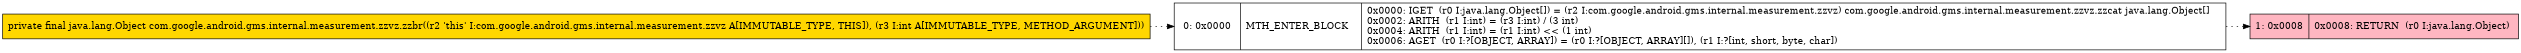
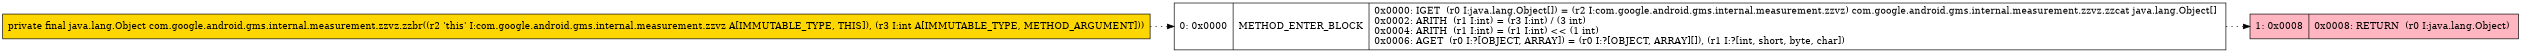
node "0: 0x0000": text "MTH_ENTER_BLOCK" -> "METHOD_ENTER_BLOCK"
